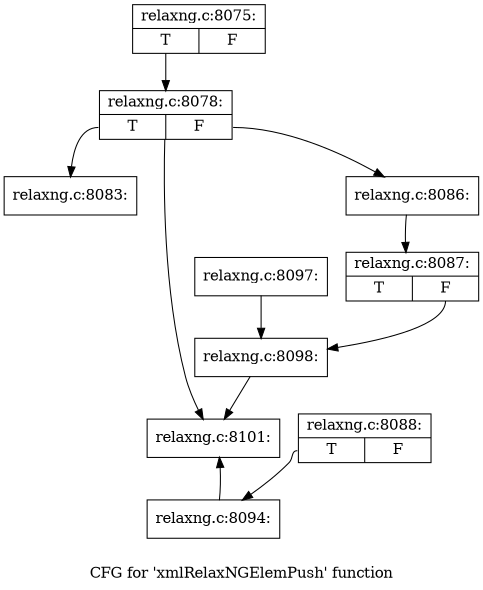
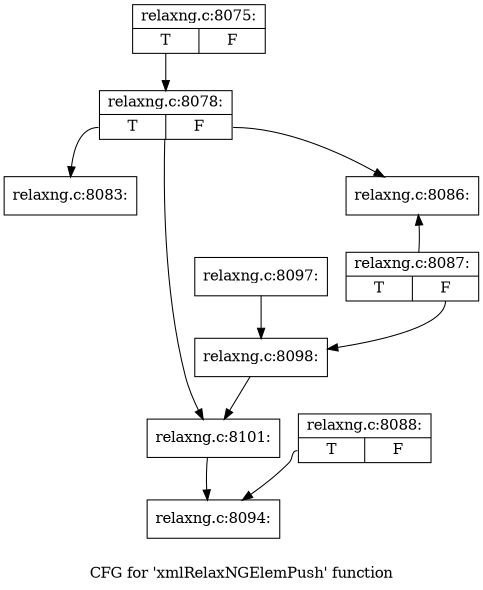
edge "relaxng.c:8086:" -> "relaxng.c:8087:": reversed
edge "relaxng.c:8094:" -> "relaxng.c:8101:": reversed
